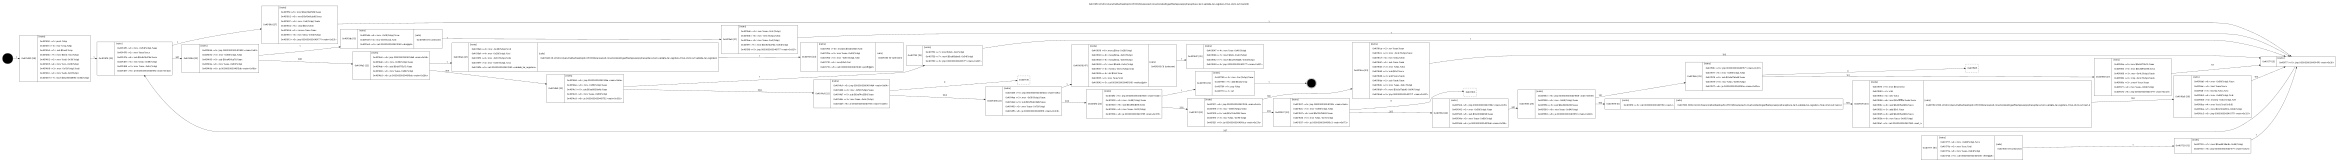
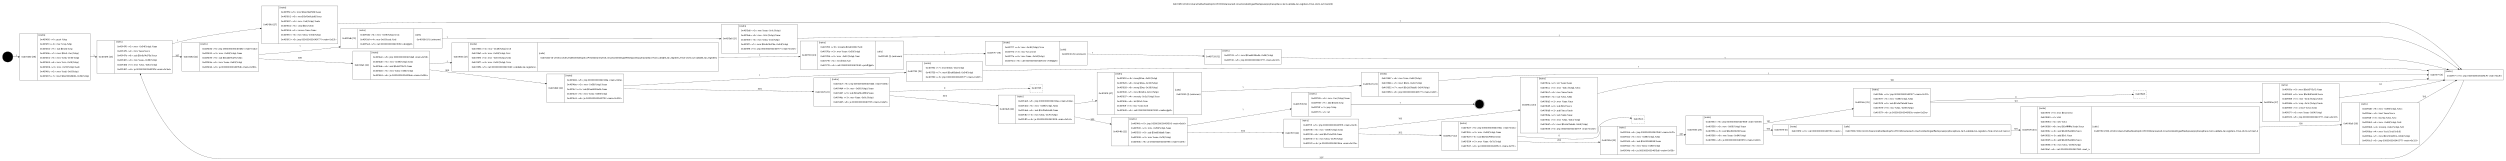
edge "0x401700 [23]" -> "0x401717 [18]": added, label "1"
edge "0x401647 [23]" -> "0x401771 [5]": added, label "1"
